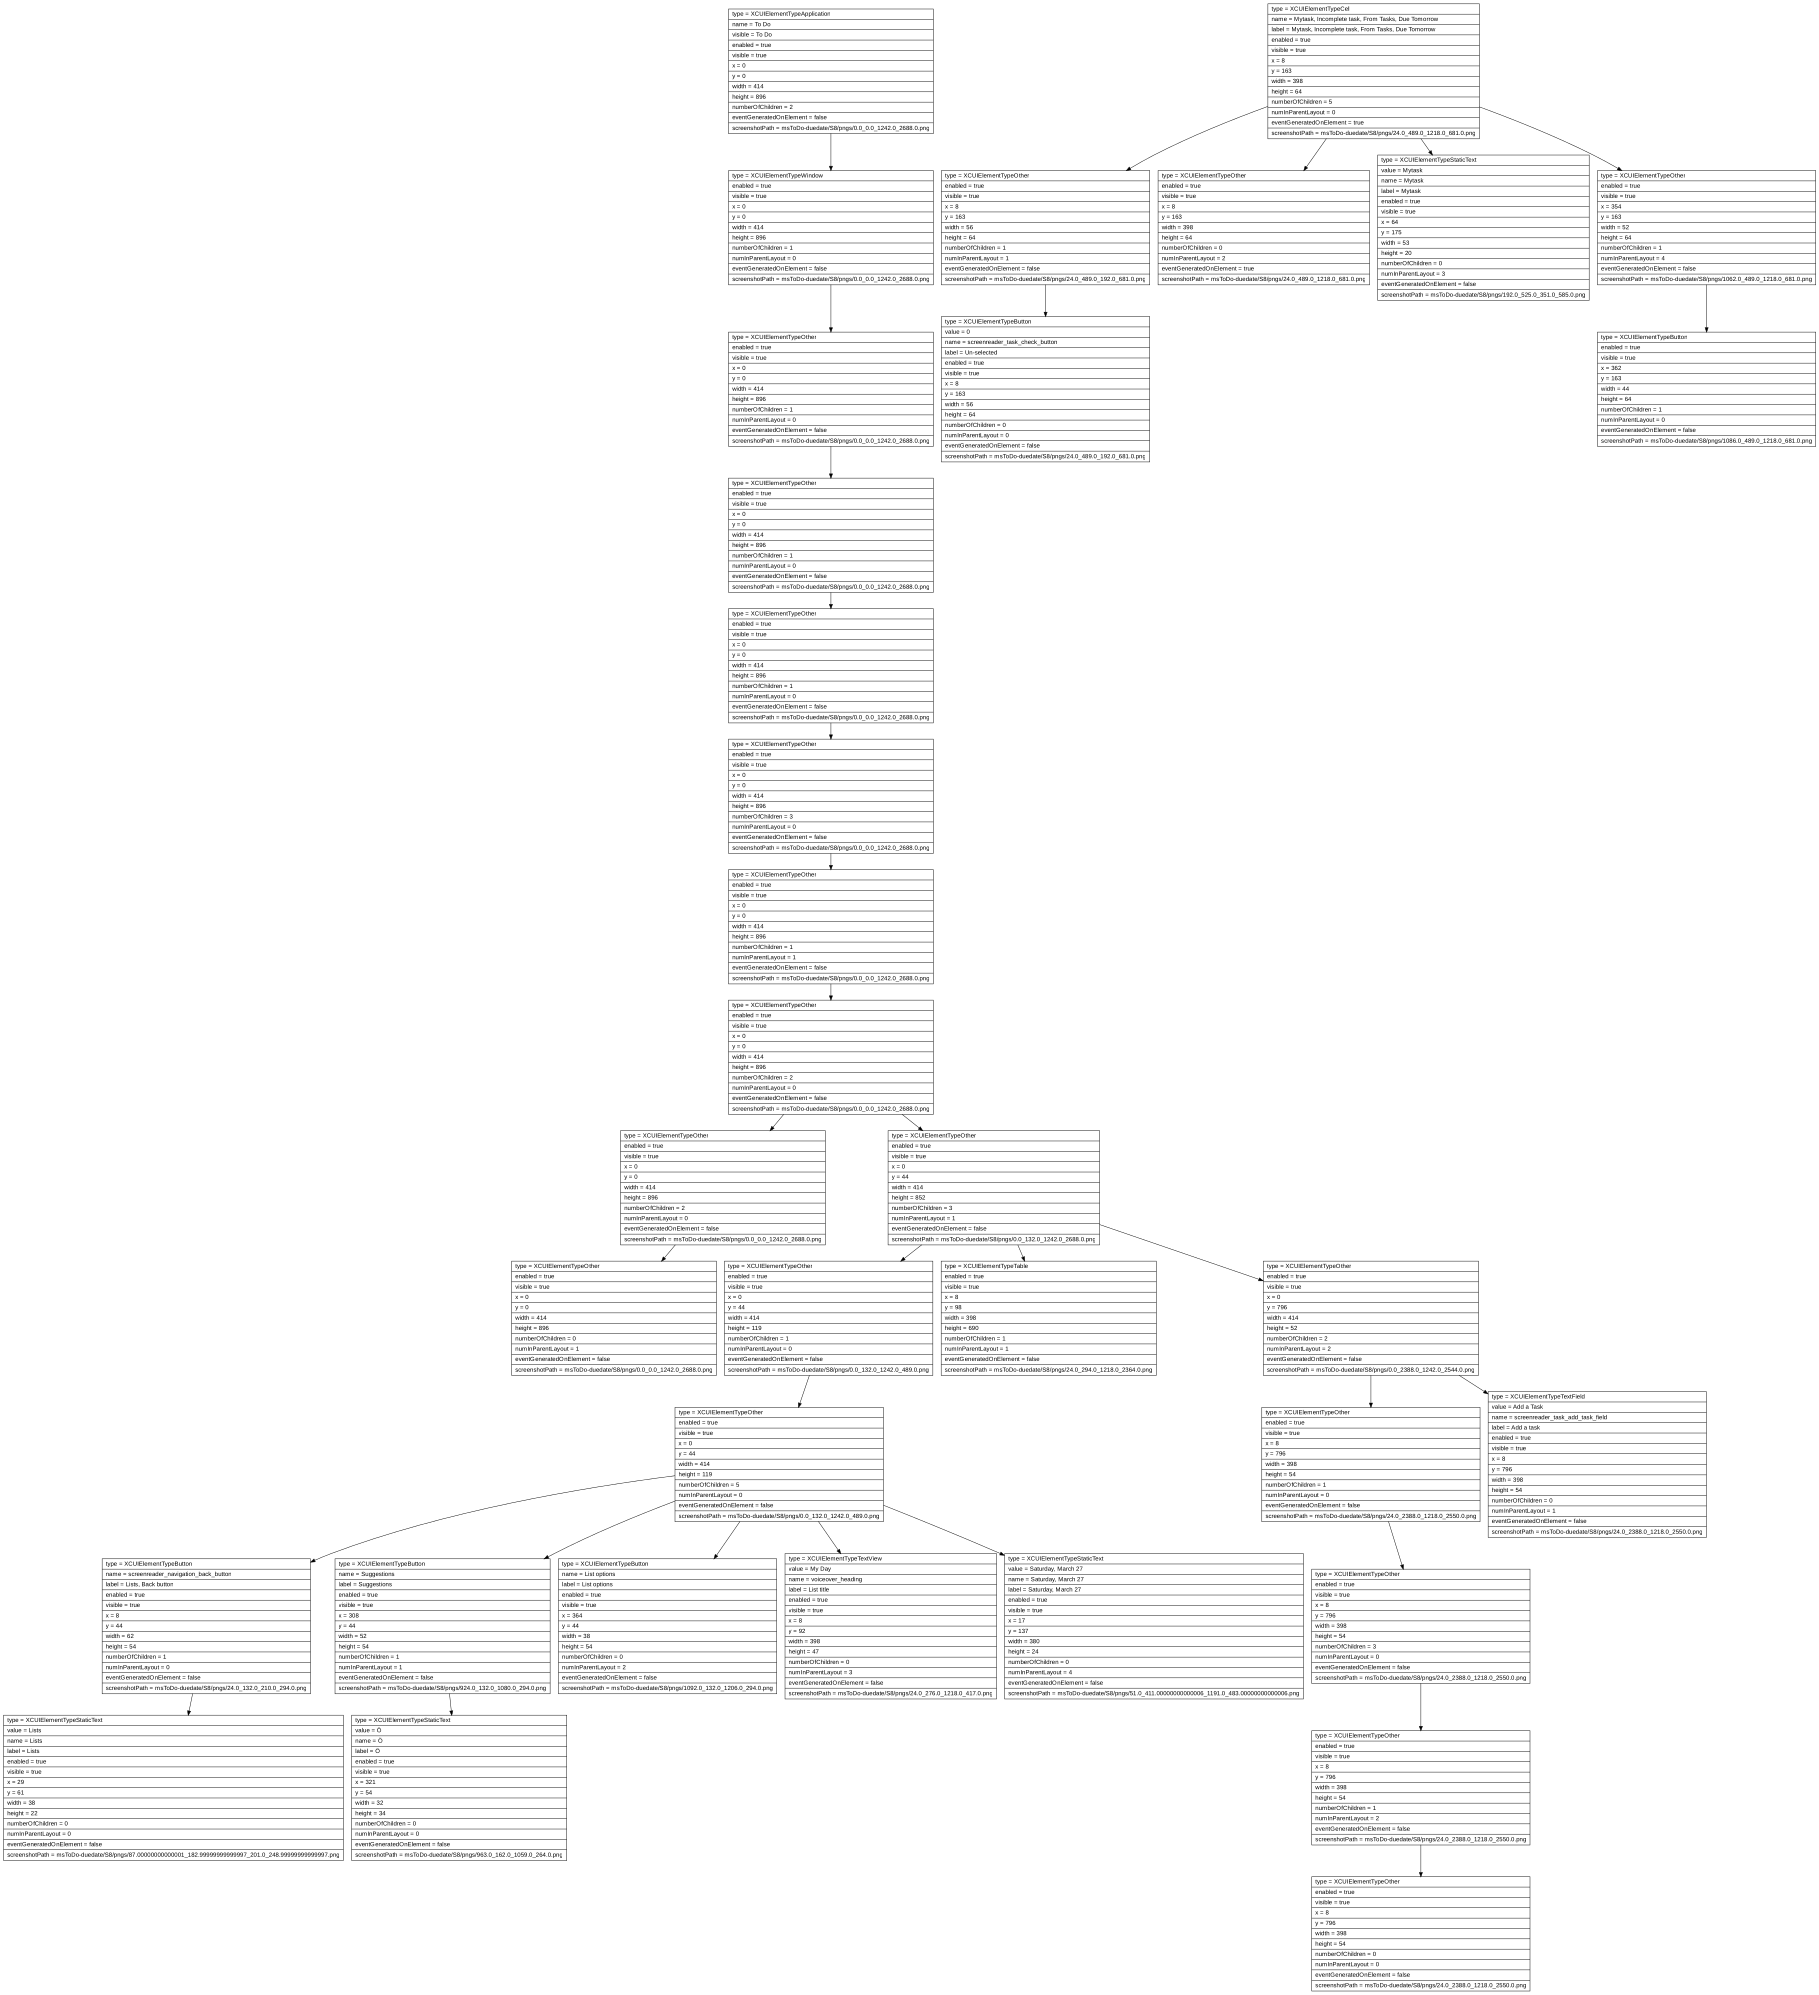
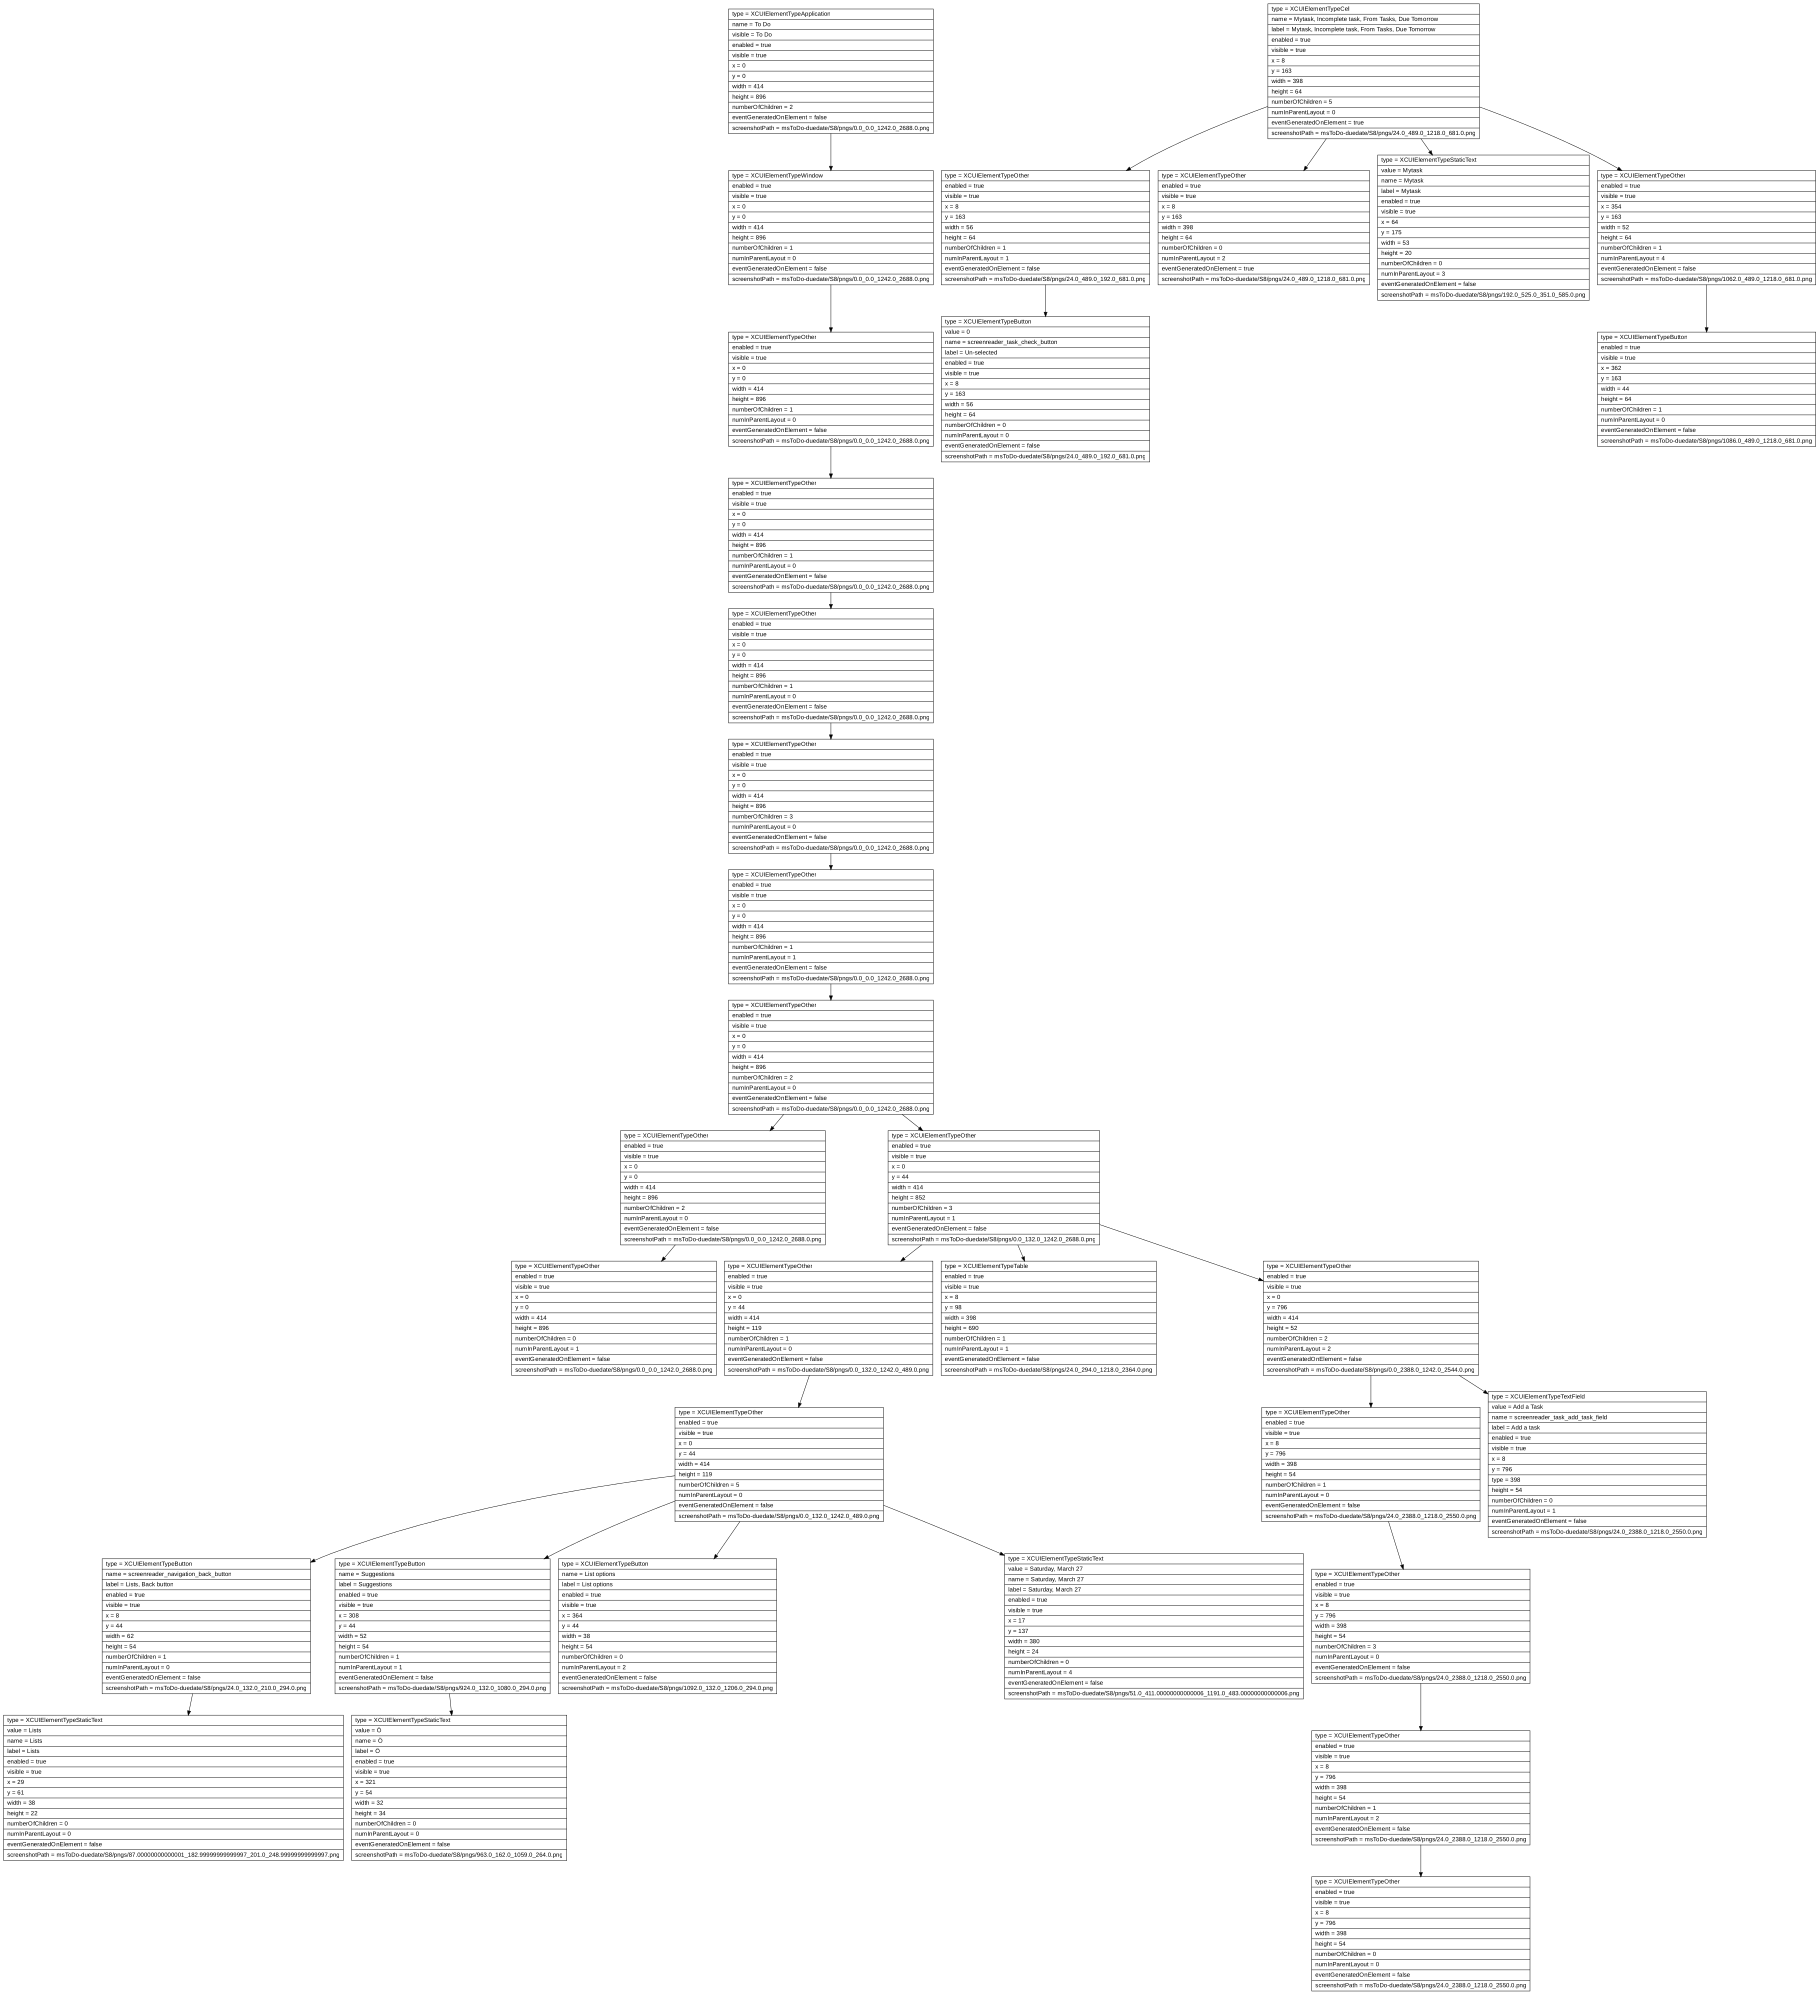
node "type = XCUIElementTypeTextField": text "width = 398" -> "type = 398"
node "type = XCUIElementTypeTextView": removed
